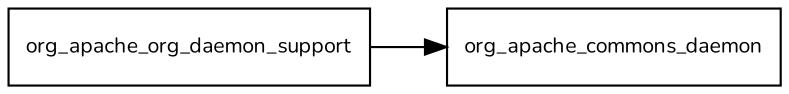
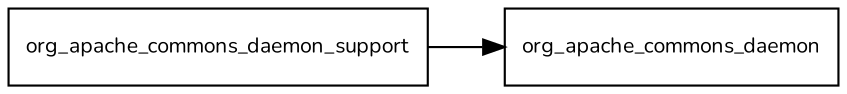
node "org_apache_org_daemon_support": label "org_apache_org_daemon_support" -> "org_apache_commons_daemon_support"
